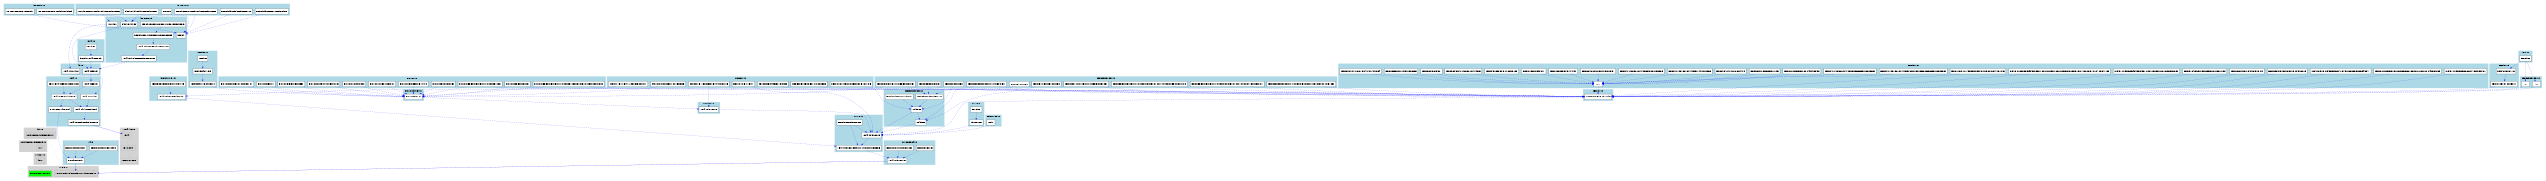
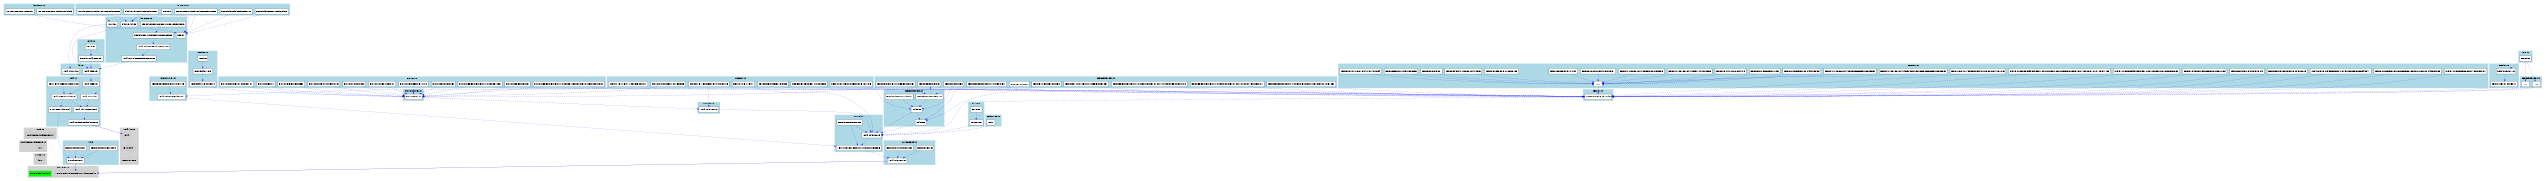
node "test_longer_sessions": removed
edge "test_sealed_sender" -> "sealed_sender_decrypt": reversed
cluster "join.rs": label "join.rs" -> "mod.rs"
cluster "single.rs": label "single.rs" -> "edwards.rs"
